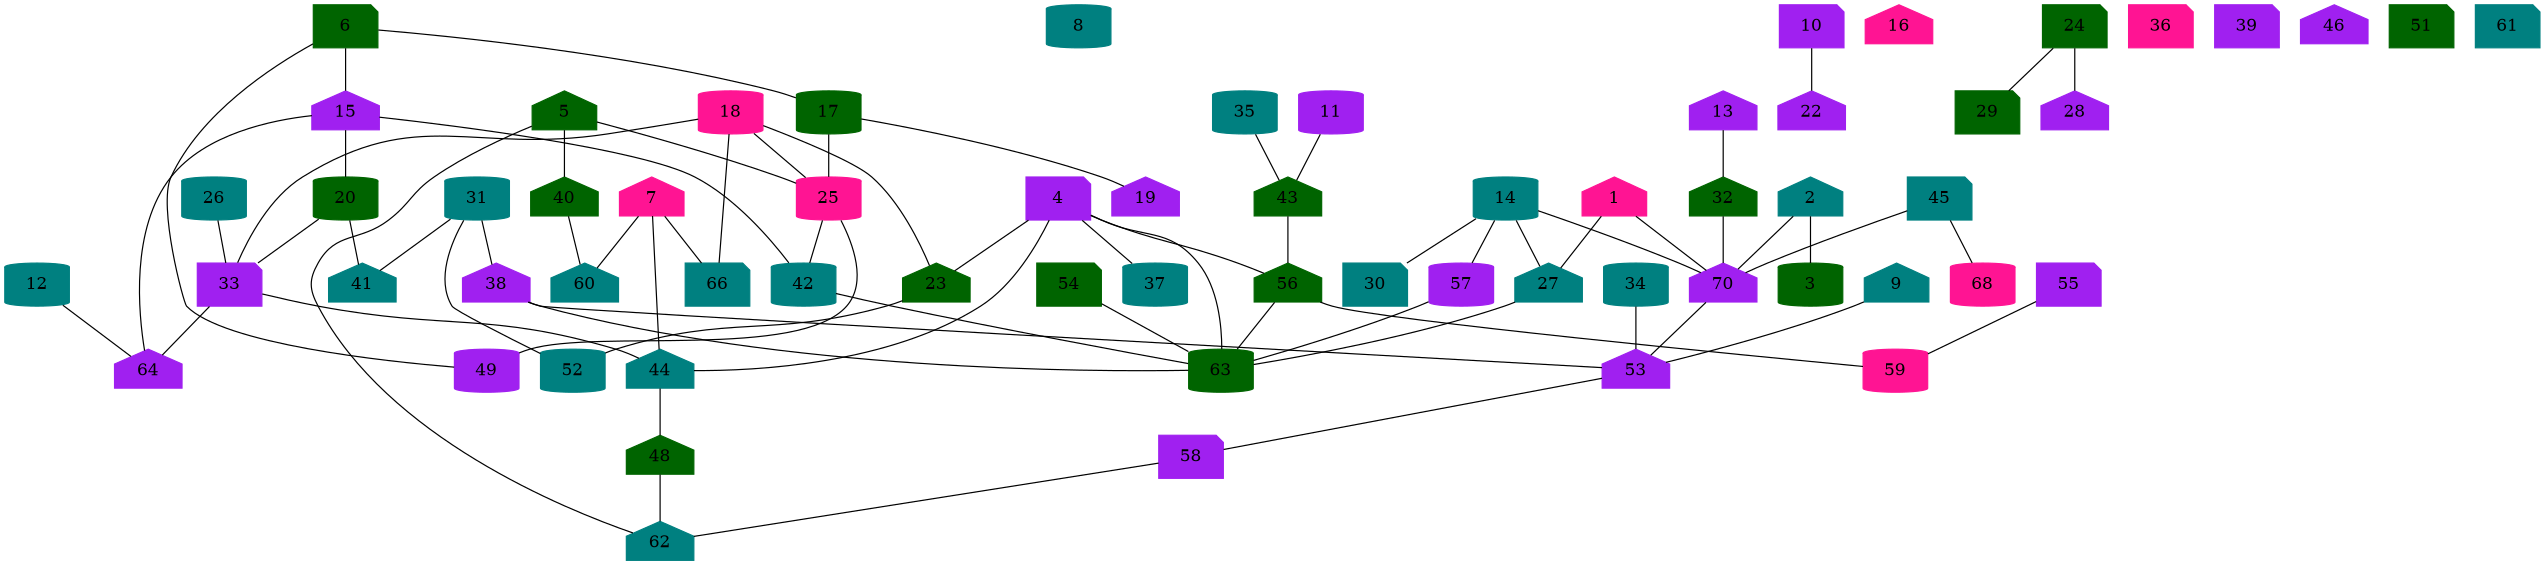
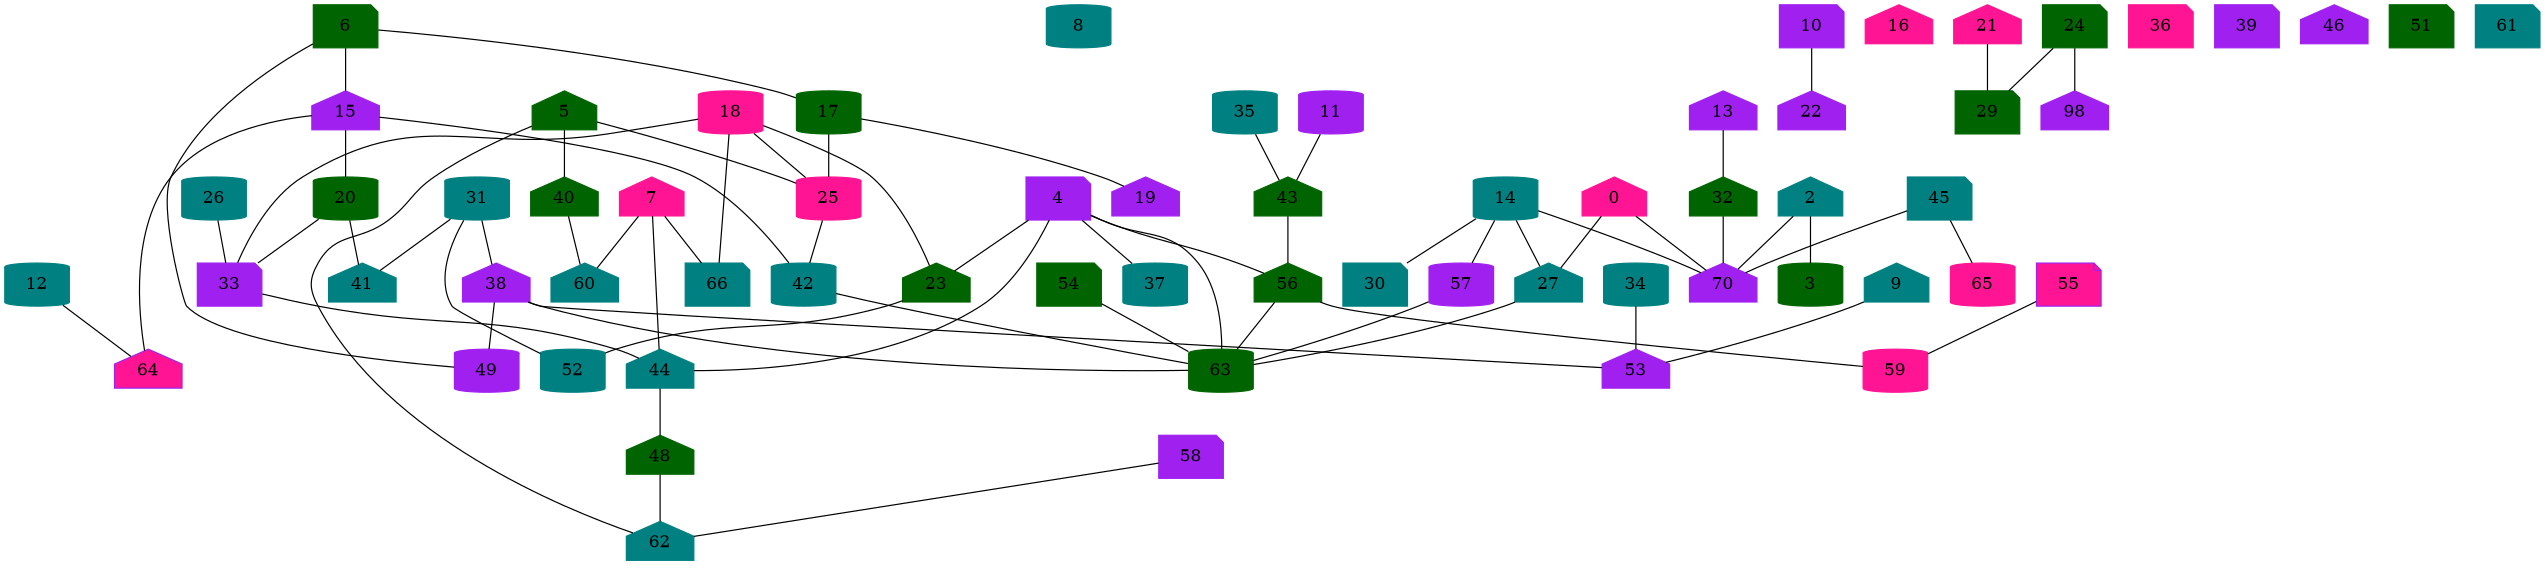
node "21": added
node "28": label "28" -> "98"
node "1": label "1" -> "0"
node "68": label "68" -> "65"
node "55": fillcolor purple -> deeppink
edge "70" -- "53": removed
edge "33" -- "64": removed
edge "25" -- "49": now "38" -- "49"
node "64": fillcolor purple -> deeppink
edge "53" -- "58": removed
